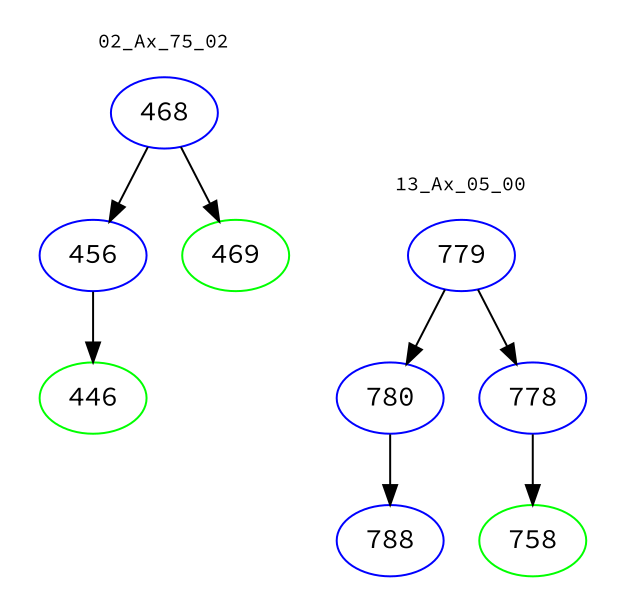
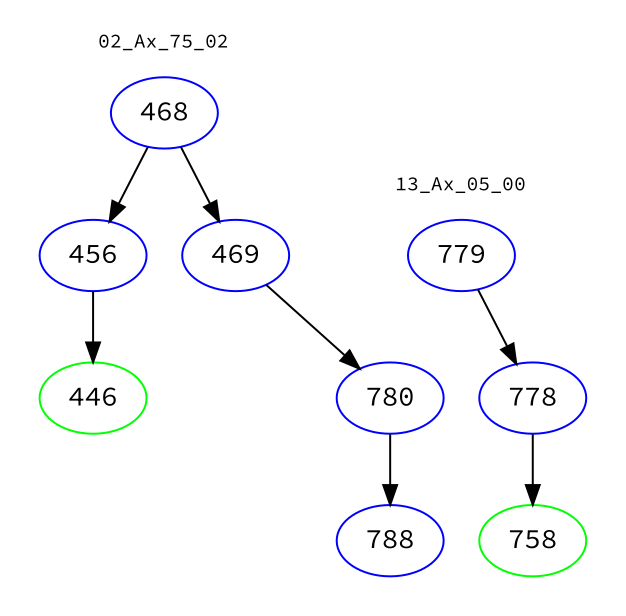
node "469": color green -> blue
edge "779" -> "780": now "469" -> "780"
